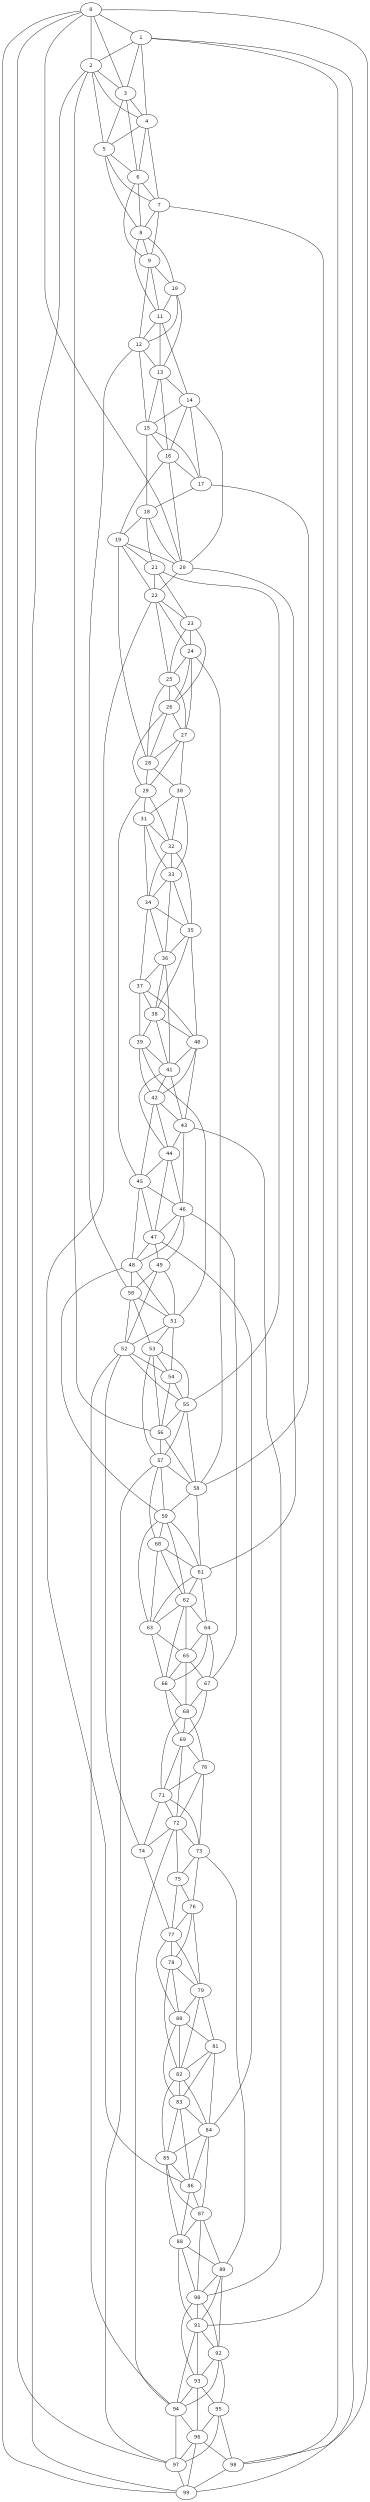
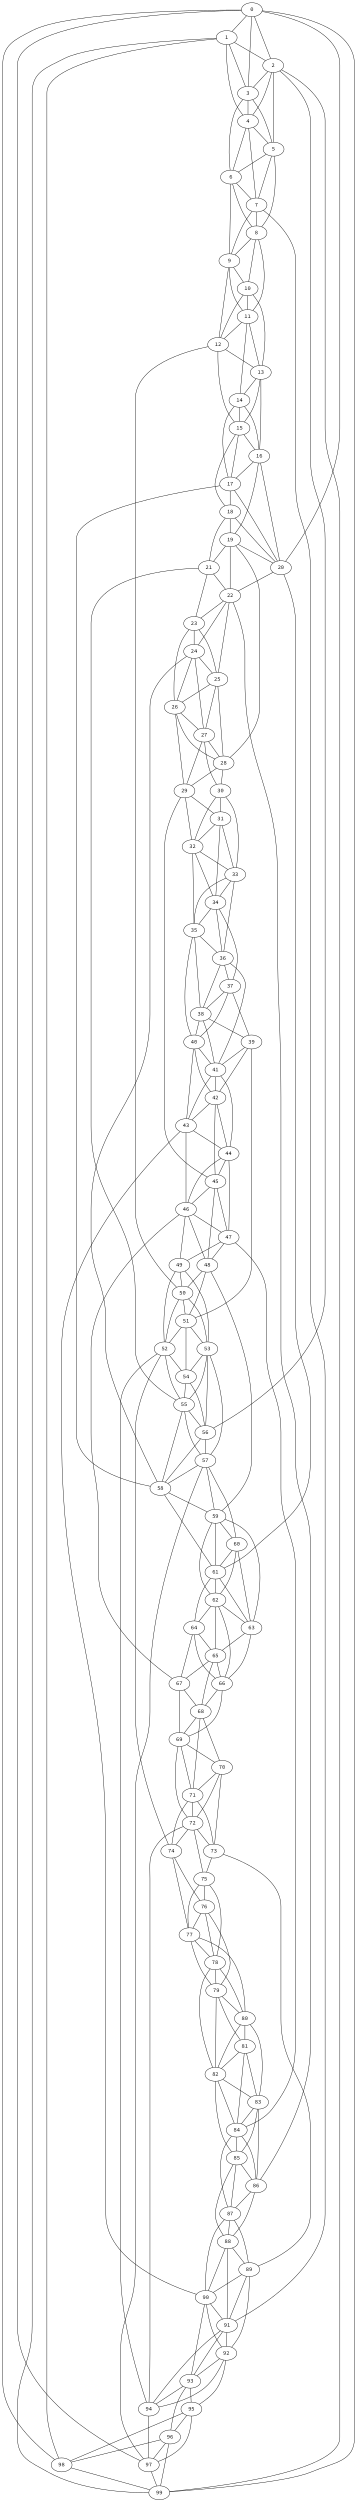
edge "14" -- "20": now "17" -- "20"
edge "49" -- "51": now "49" -- "53"
edge "73" -- "76": now "74" -- "76"
edge "75" -- "78": added
edge "94" -- "96": removed
